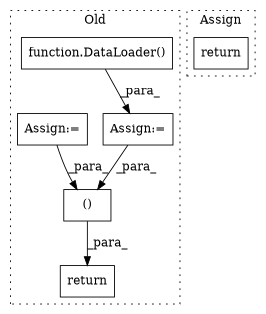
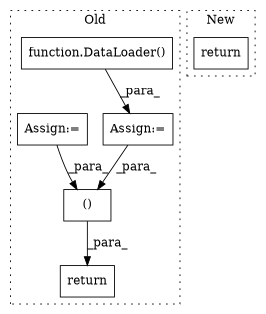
cluster "Assign": label "Assign" -> "New"
